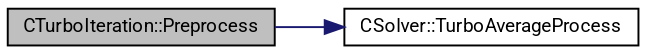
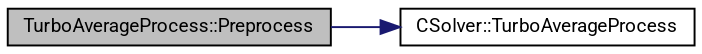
node "CTurboIteration::Preprocess": label "CTurboIteration::Preprocess" -> "TurboAverageProcess::Preprocess"
